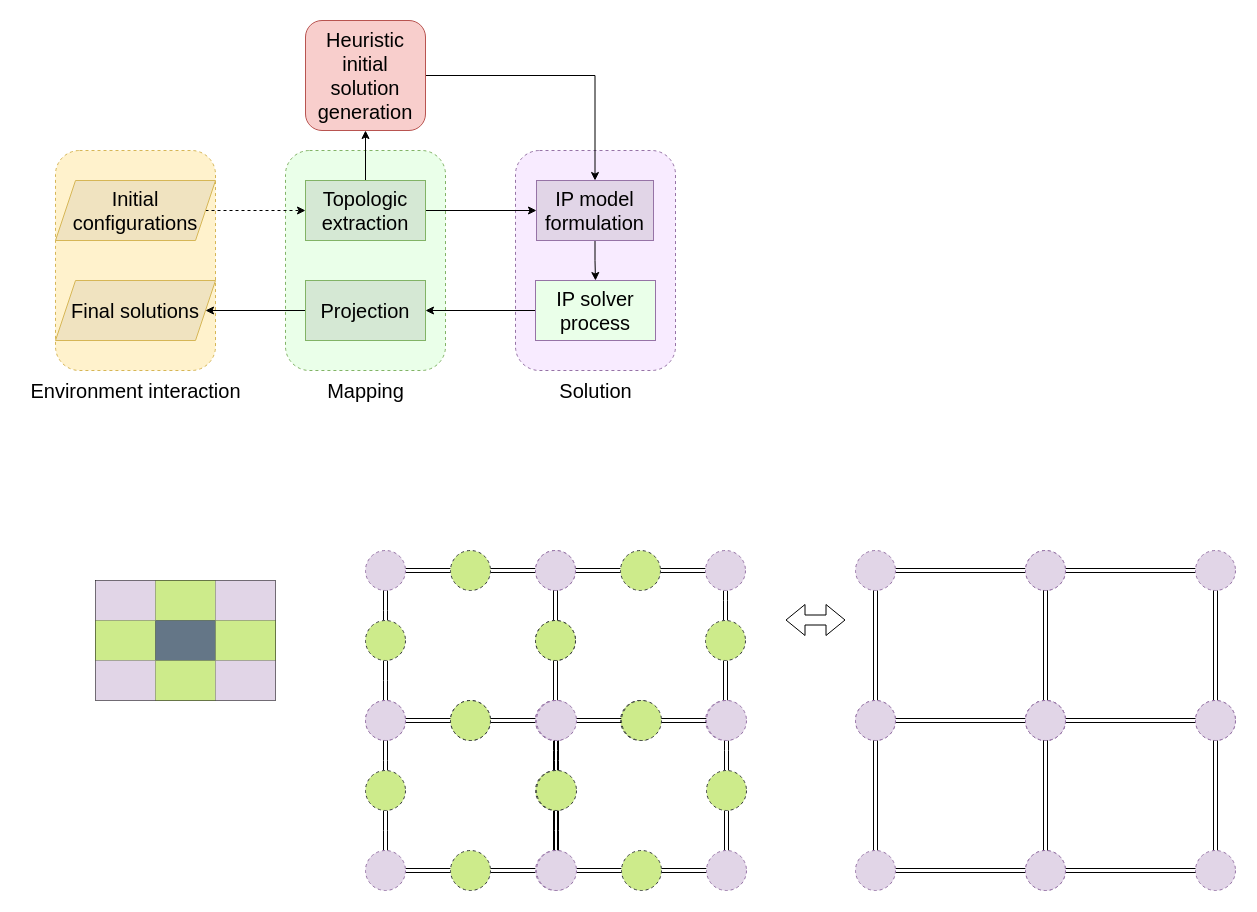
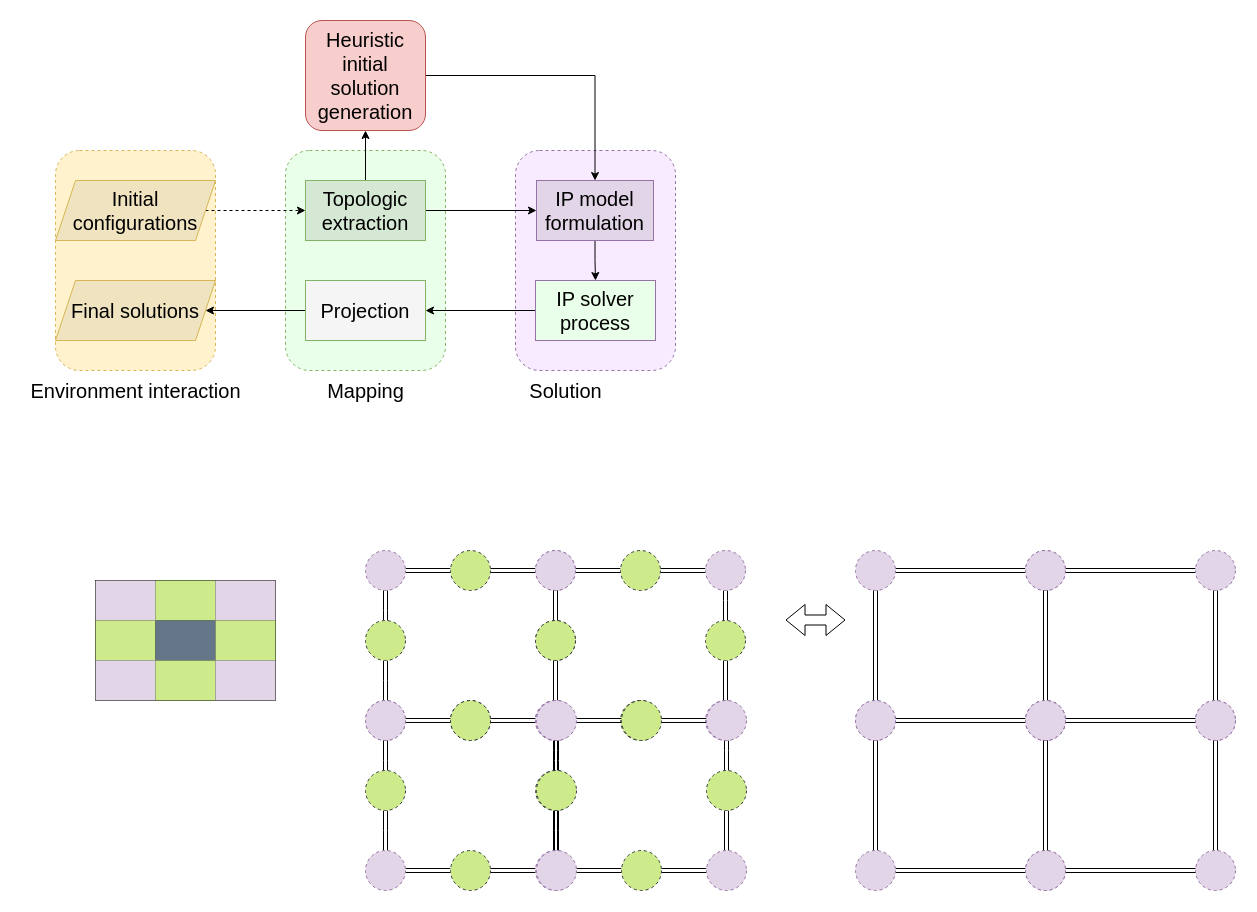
node "Projection": fillcolor #d5e8d4 -> #f5f5f5
node "Solution": moved (596, 391) -> (566, 391)
